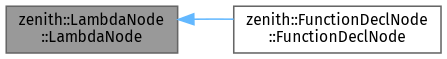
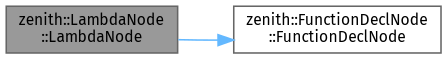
edge "zenith::FunctionDeclNode ::FunctionDeclNode" -> "zenith::LambdaNode ::LambdaNode": reversed
